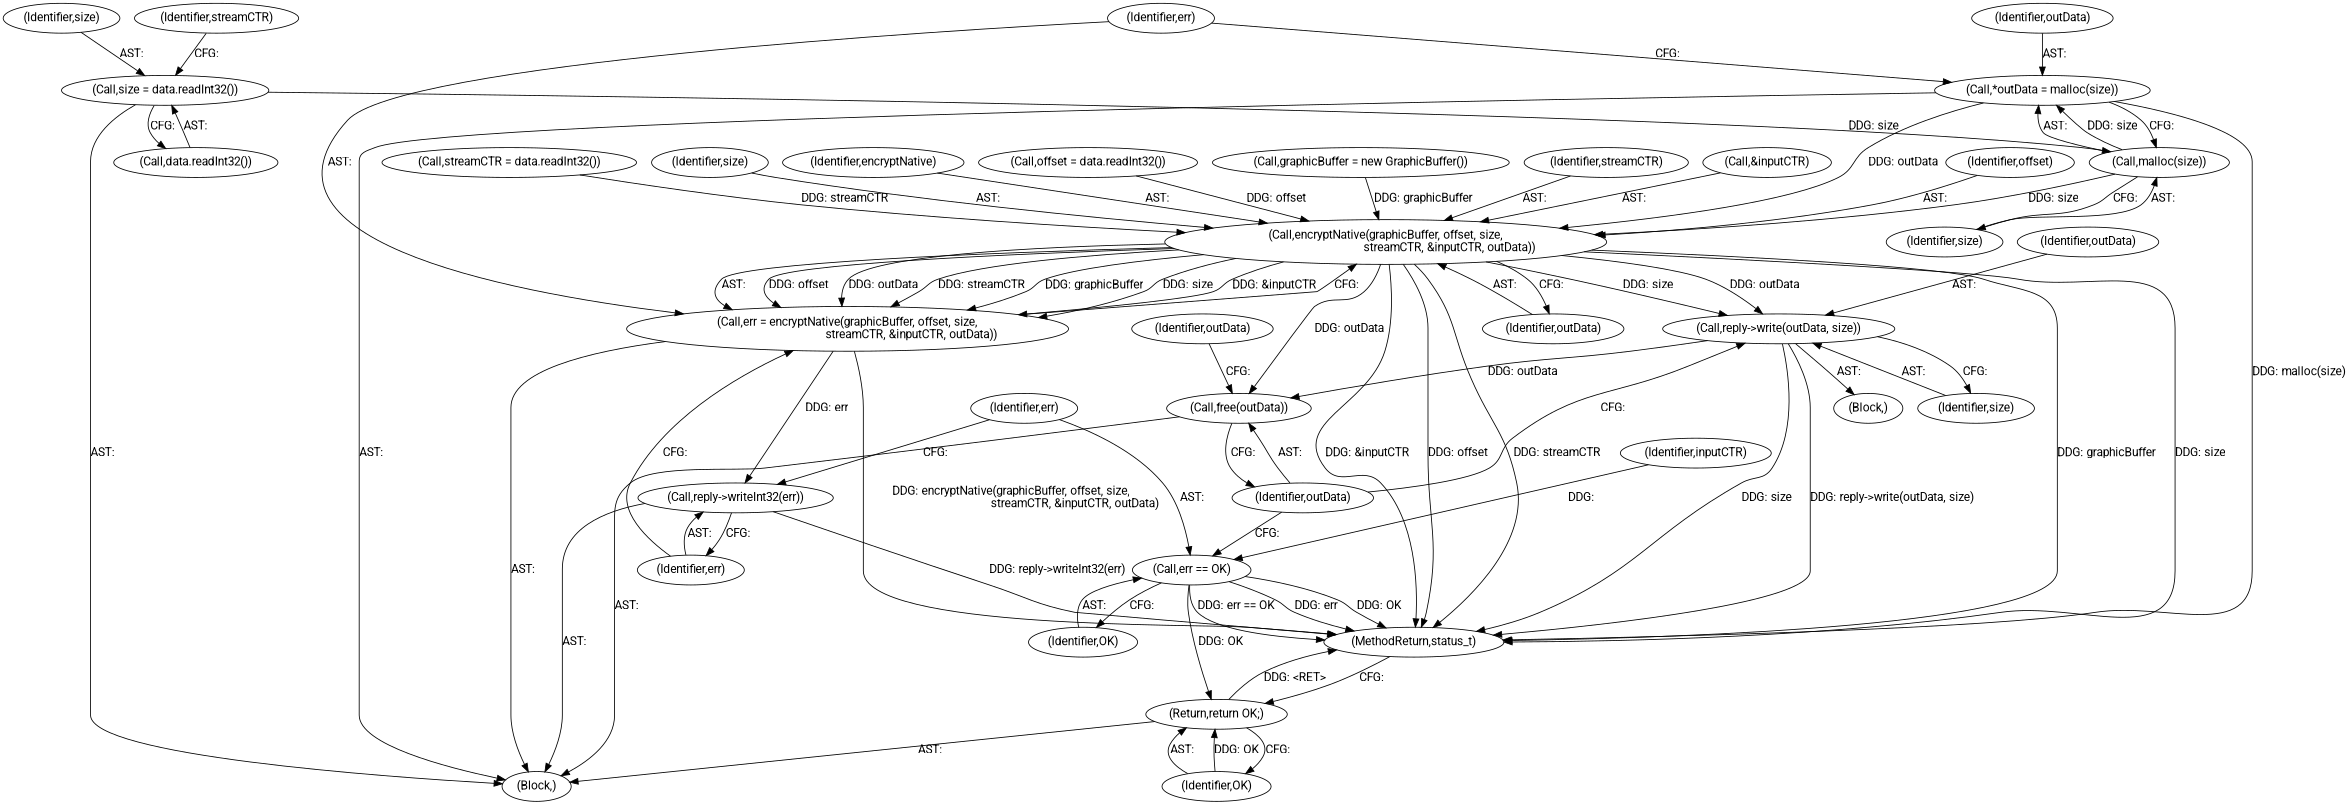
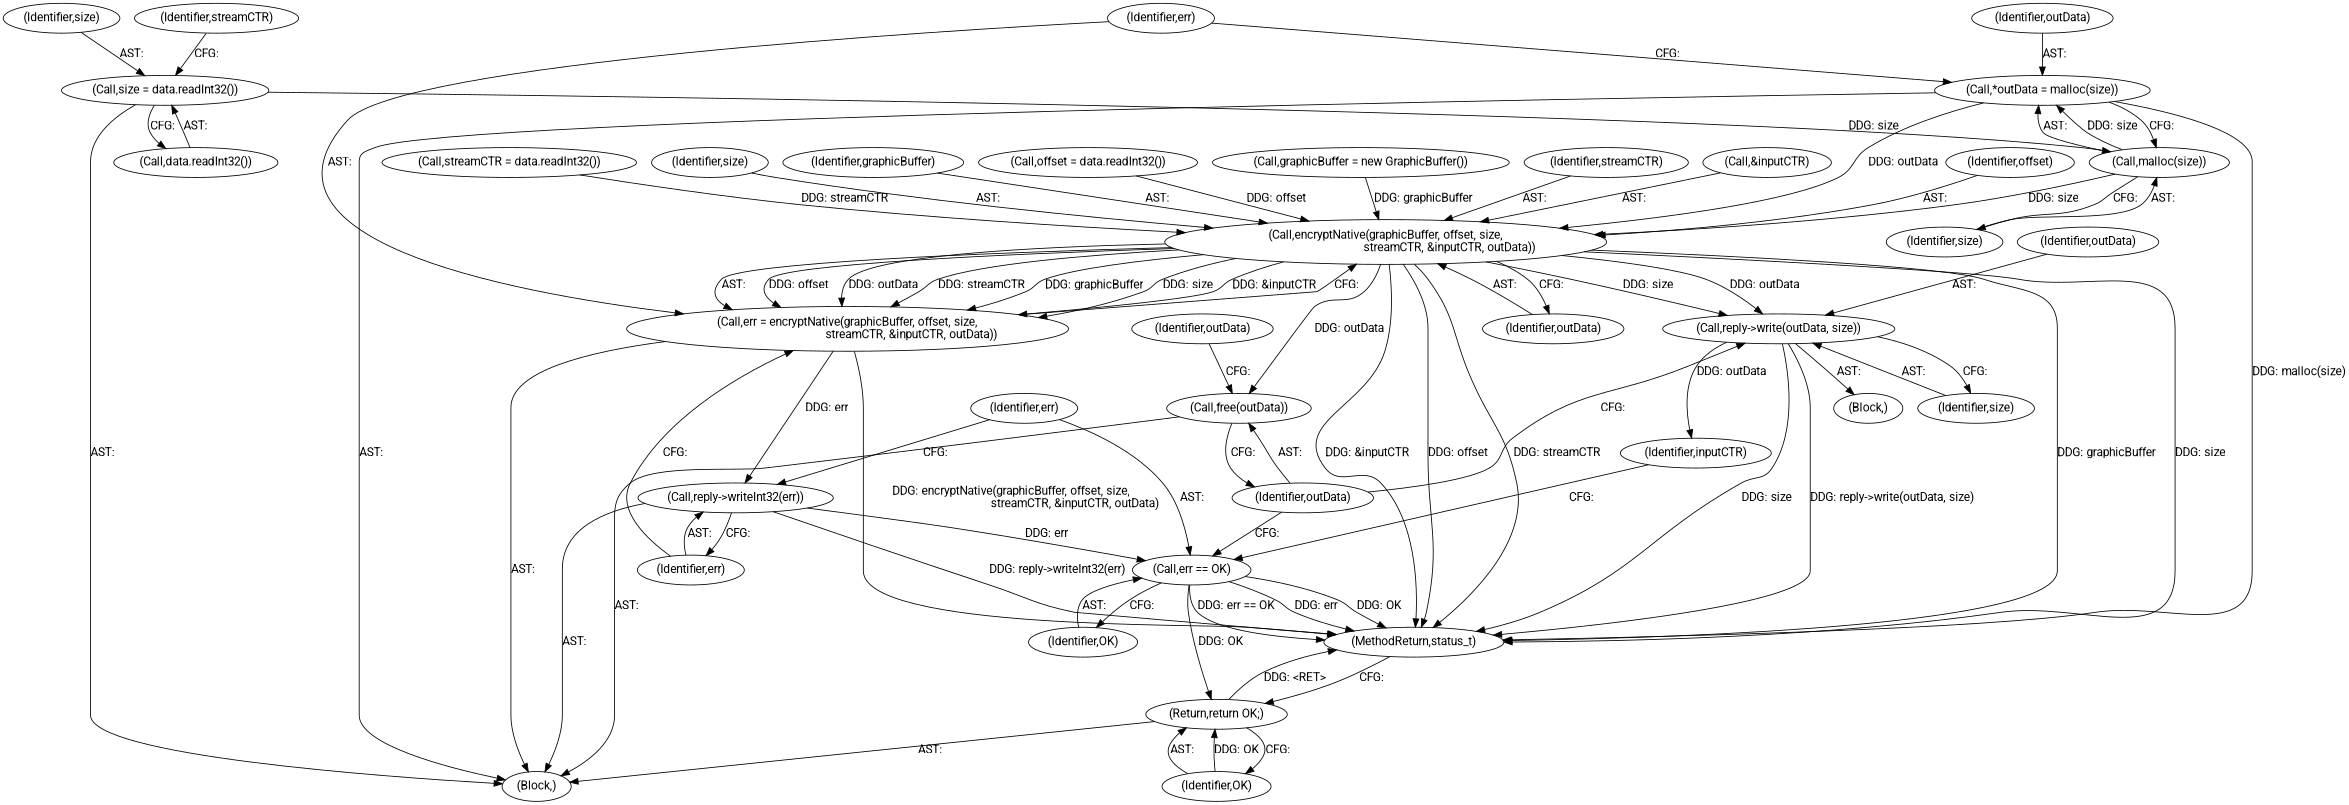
node "(Identifier,encryptNative)": label "(Identifier,encryptNative)" -> "(Identifier,graphicBuffer)"
edge "(Call,reply->write(outData, size))" -> "(Call,free(outData))": now "(Call,reply->write(outData, size))" -> "(Identifier,inputCTR)"
edge "(Identifier,inputCTR)" -> "(Call,err == OK)": label "DDG: " -> "CFG: "
edge "(Call,reply->writeInt32(err))" -> "(Call,err == OK)": added, label "DDG: err"
